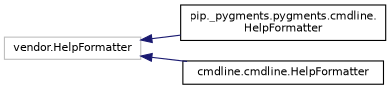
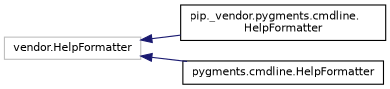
node "pip._pygments.pygments.cmdline. HelpFormatter": label "pip._pygments.pygments.cmdline. HelpFormatter" -> "pip._vendor.pygments.cmdline. HelpFormatter"
node "cmdline.cmdline.HelpFormatter": label "cmdline.cmdline.HelpFormatter" -> "pygments.cmdline.HelpFormatter"
